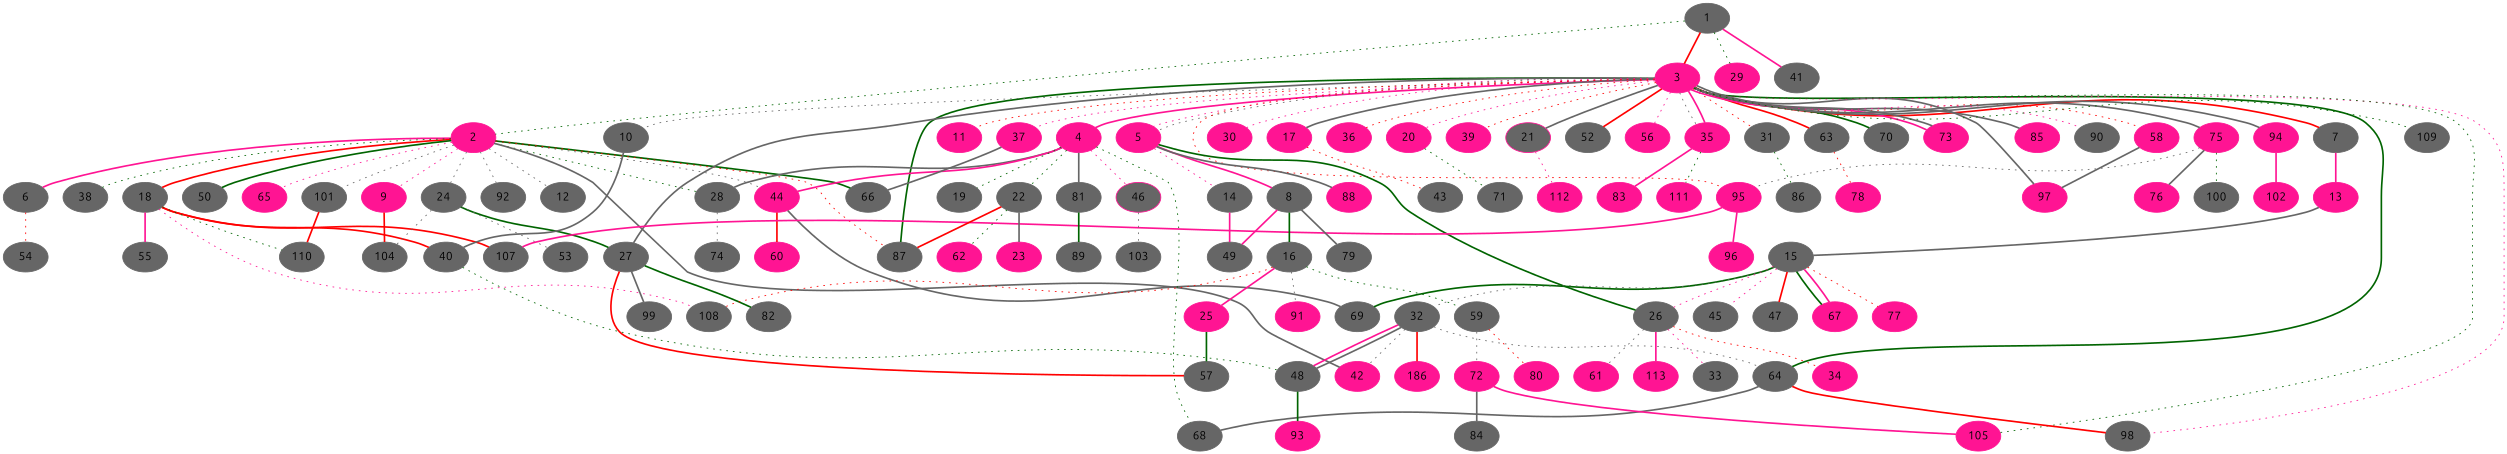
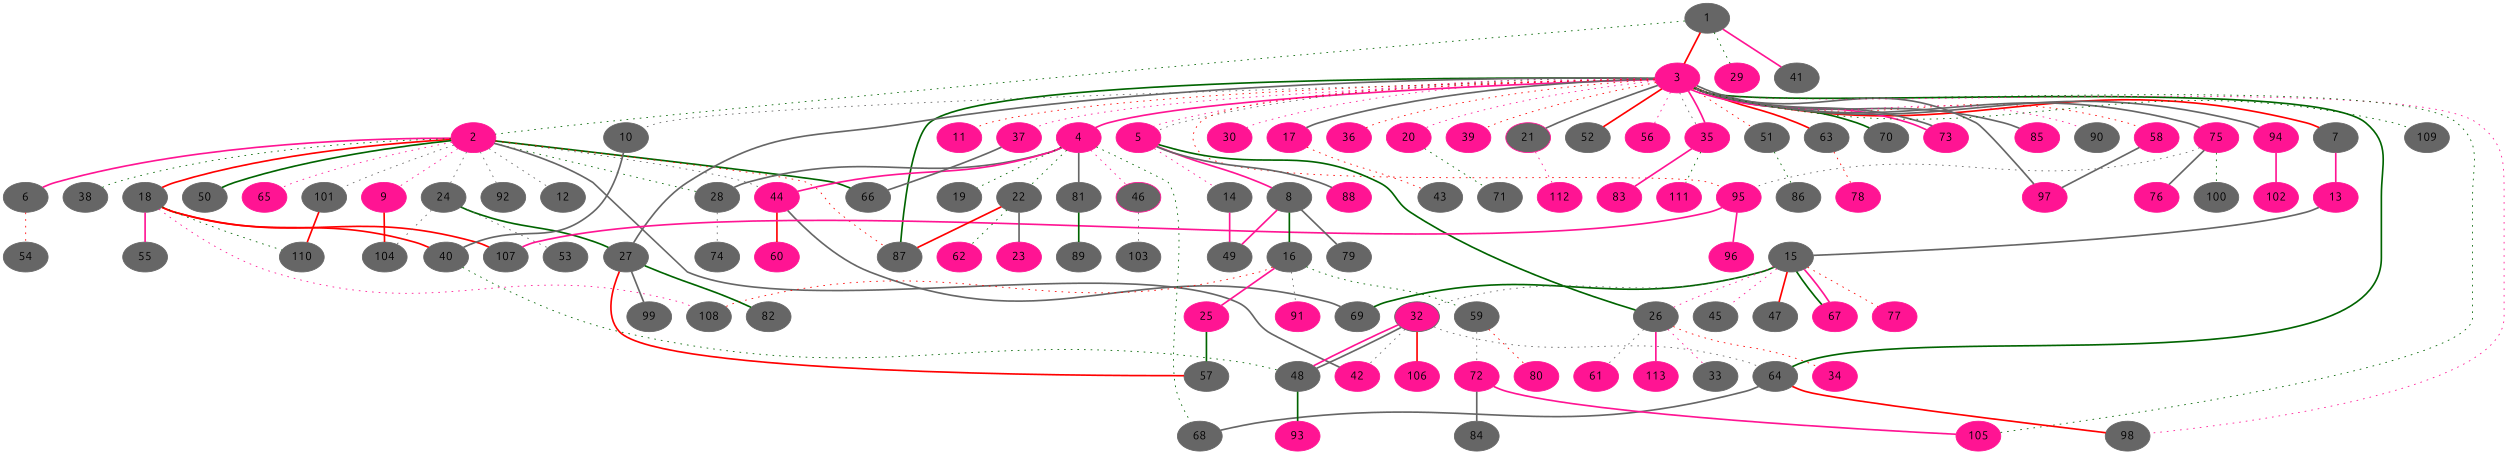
node "31": label "31" -> "51"
node "32": fillcolor gray40 -> deeppink
node "186": label "186" -> "106"
